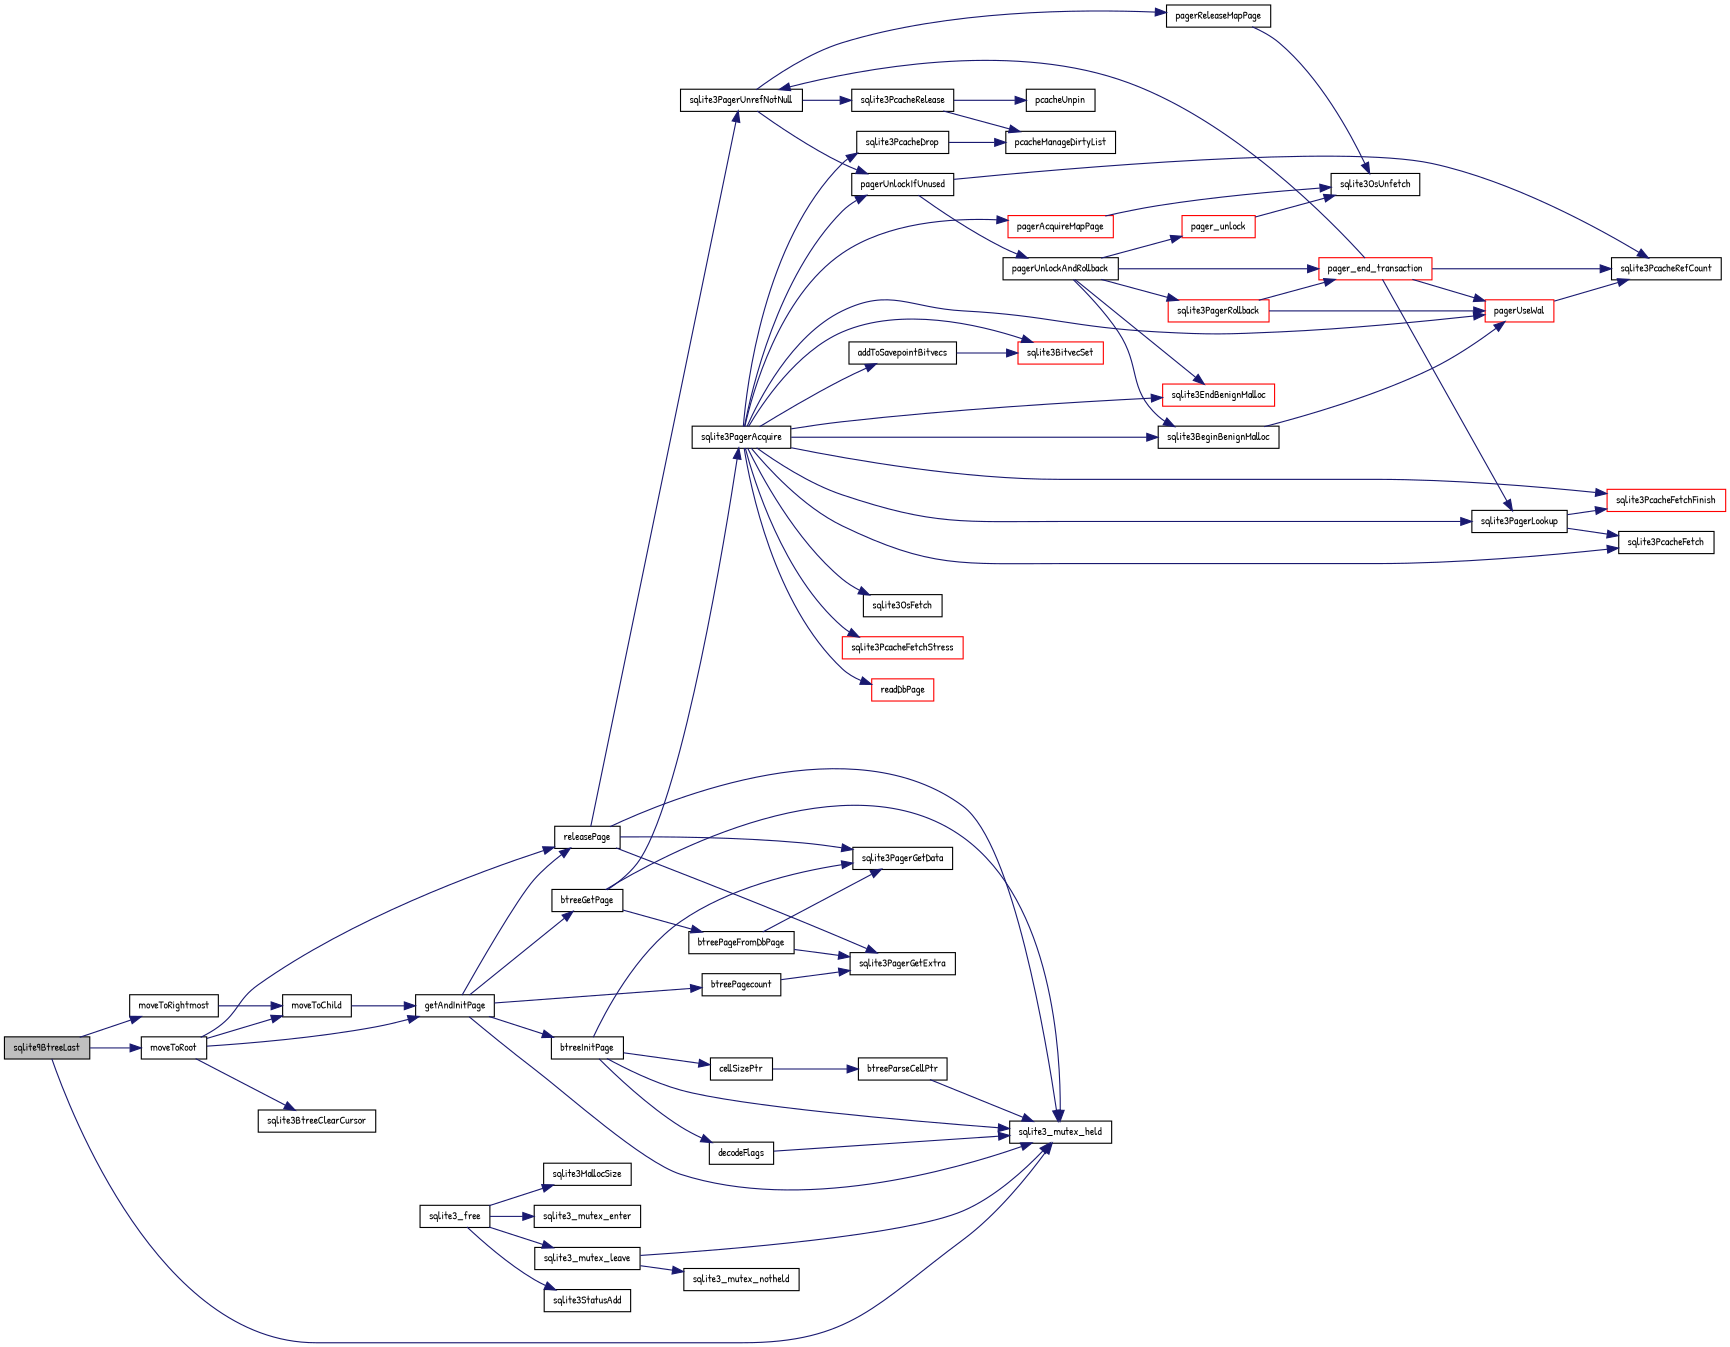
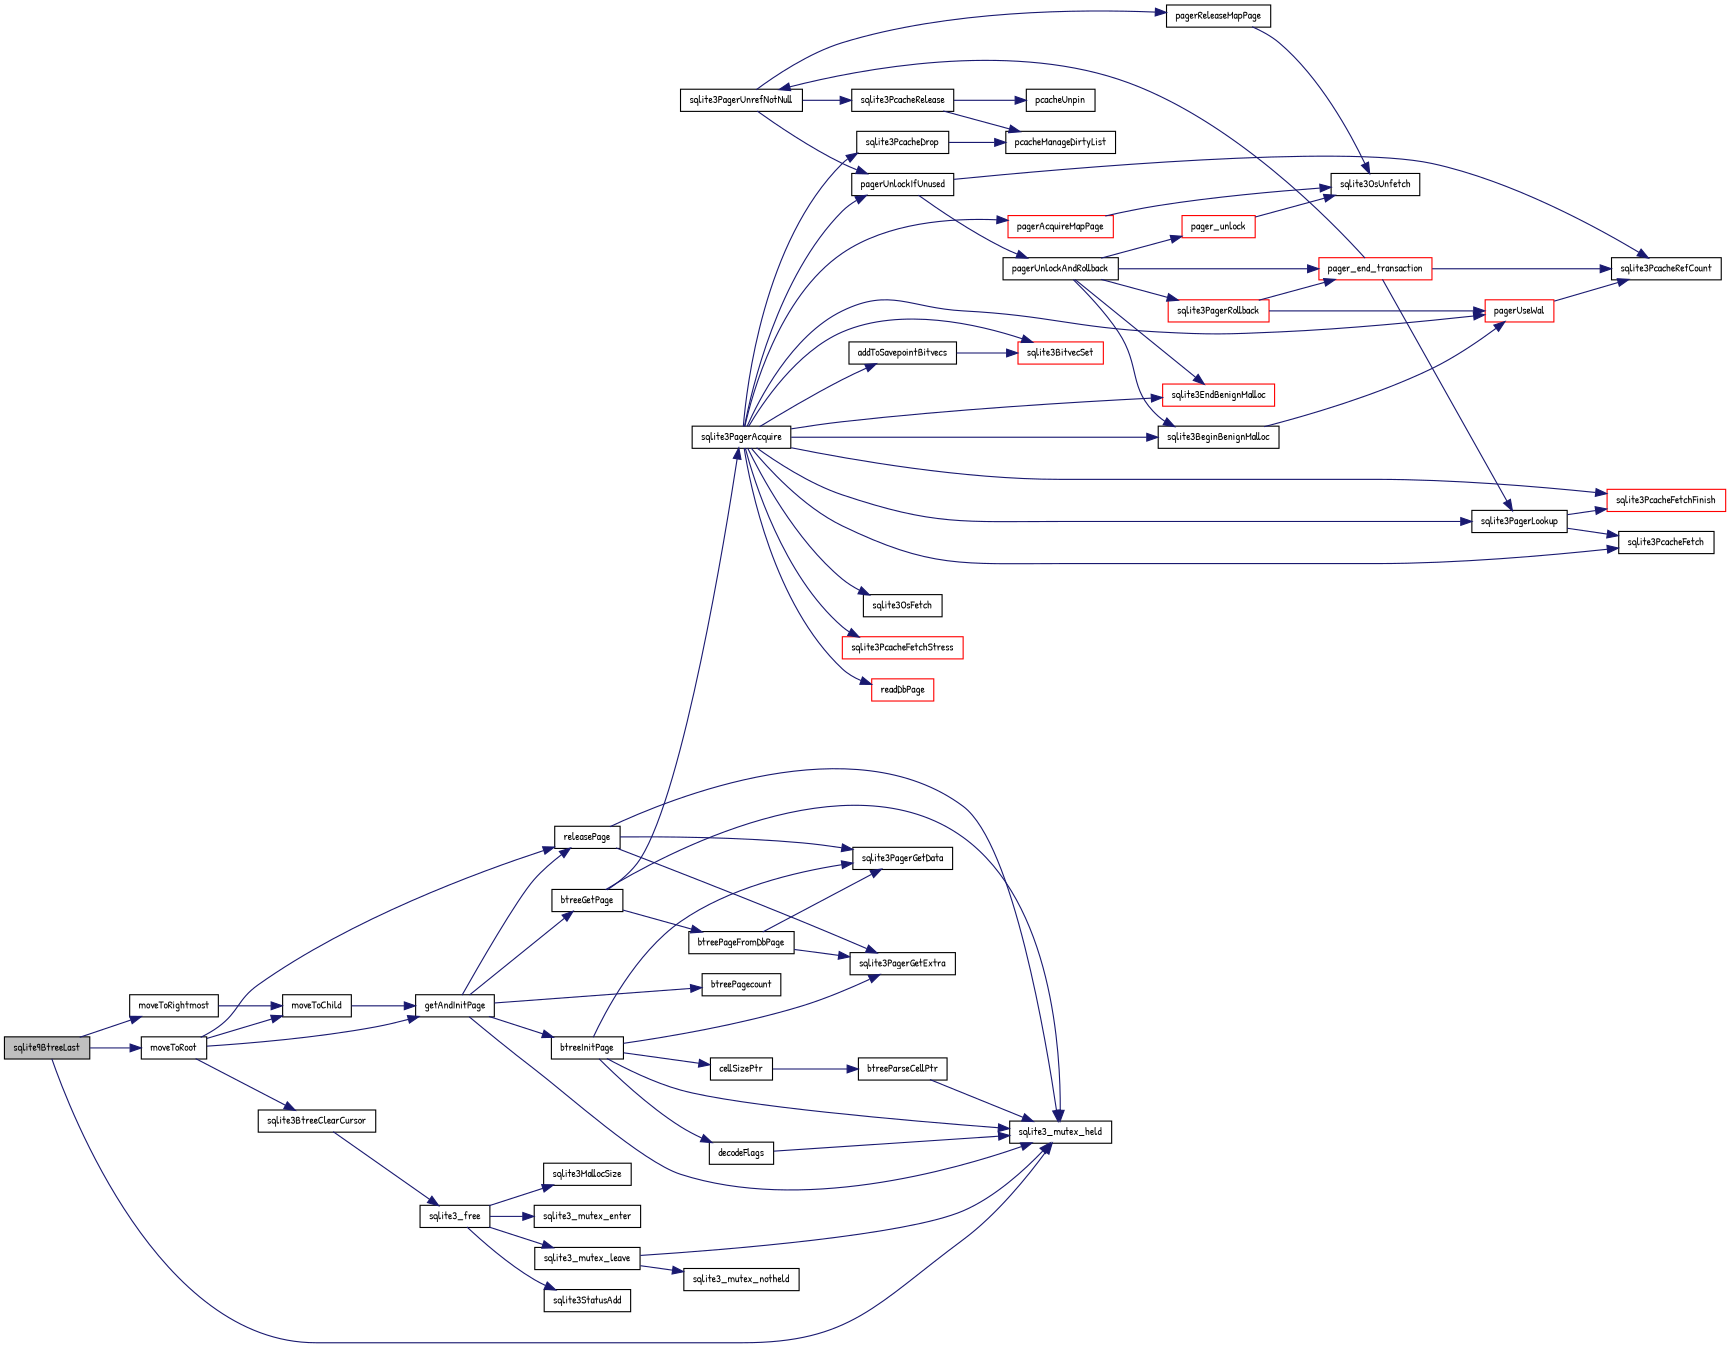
edge "pager_end_transaction" -> "pagerUseWal": removed
edge "releasePage" -> "sqlite3PagerUnrefNotNull": removed
edge "btreePagecount" -> "sqlite3PagerGetExtra": now "btreeInitPage" -> "sqlite3PagerGetExtra"
edge "sqlite3BtreeClearCursor" -> "sqlite3_free": added
